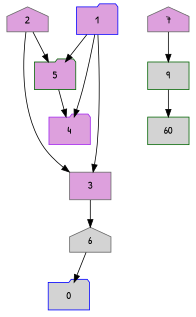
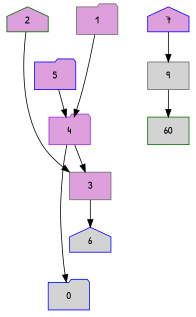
node "2": color gray40 -> darkgreen
node "1": color blue -> gray40
node "7": color gray40 -> blue
edge "2" -> "5": removed
edge "1" -> "5": removed
node "5": color darkgreen -> blue
node "9": color darkgreen -> gray40
edge "1" -> "3": now "4" -> "3"
node "6": color gray40 -> blue
edge "6" -> "0": now "4" -> "0"
